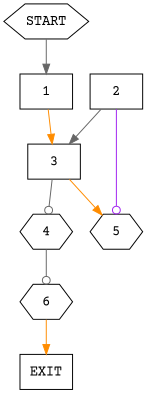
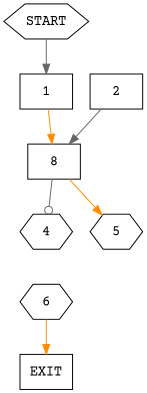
edge "2" -> "5": removed
node "3": label "3" -> "8"
edge "4" -> "6": removed
